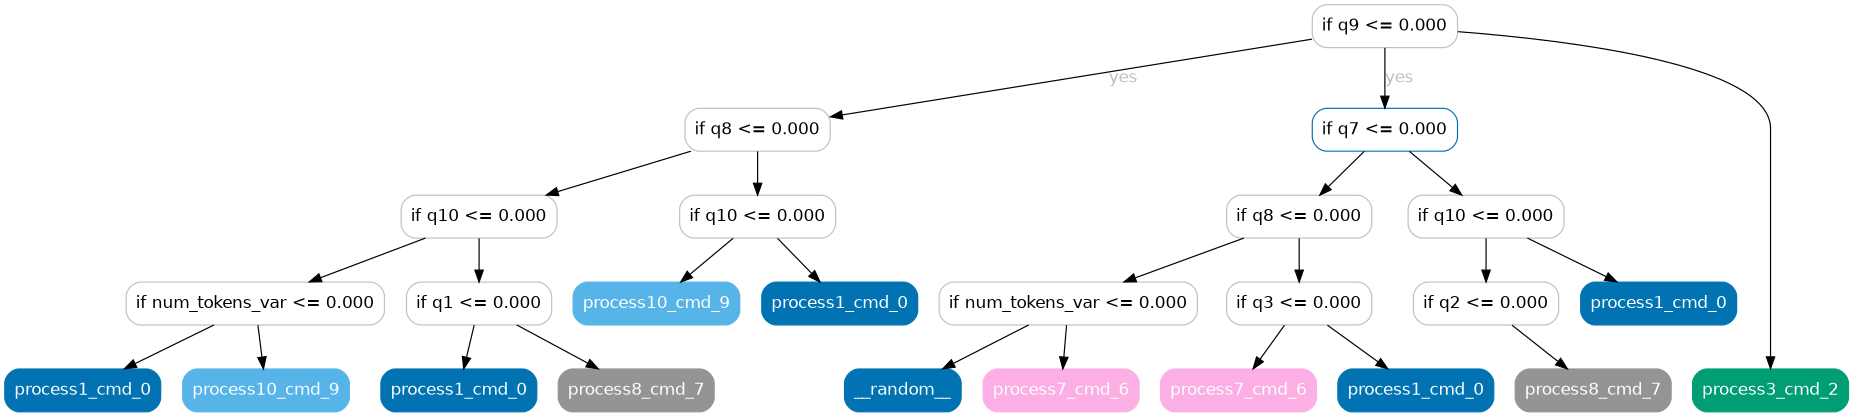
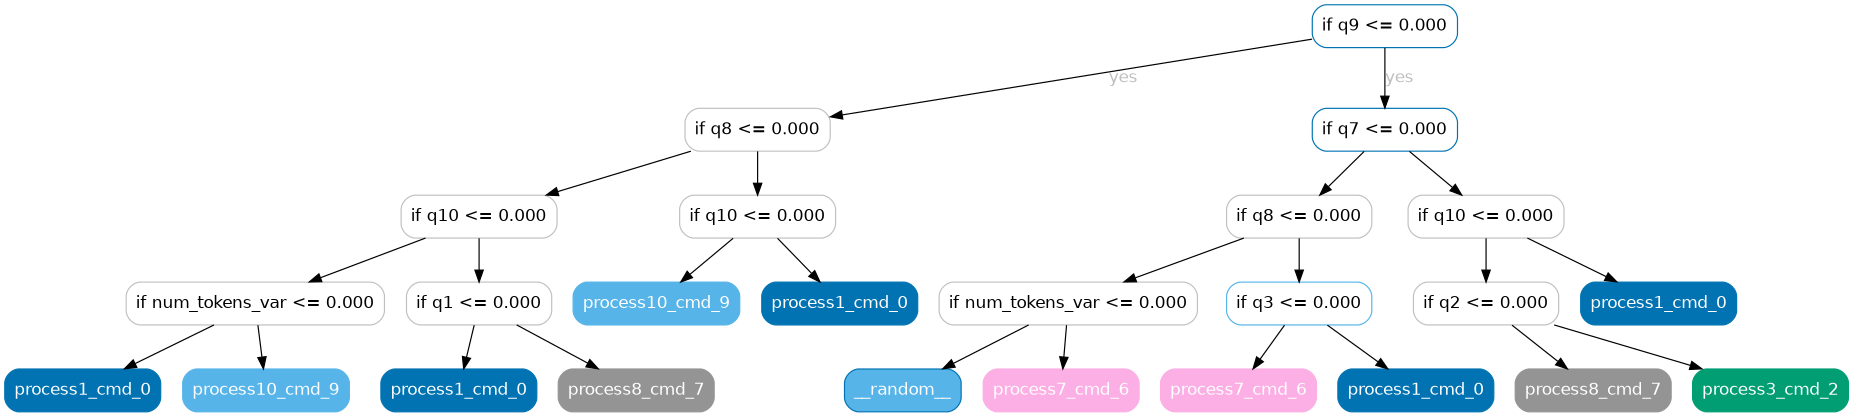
node "if q9 <= 0.000": color gray -> #0173b2
edge "if q9 <= 0.000" -> "process3_cmd_2": now "if q2 <= 0.000" -> "process3_cmd_2"
node "if q3 <= 0.000": color gray -> #56b4e9
node "__random__": fillcolor #0173b2 -> #56b4e9
